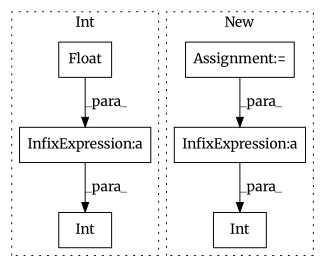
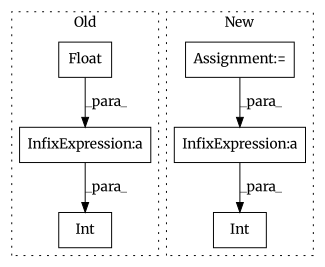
cluster "Int": label "Int" -> "Old"
